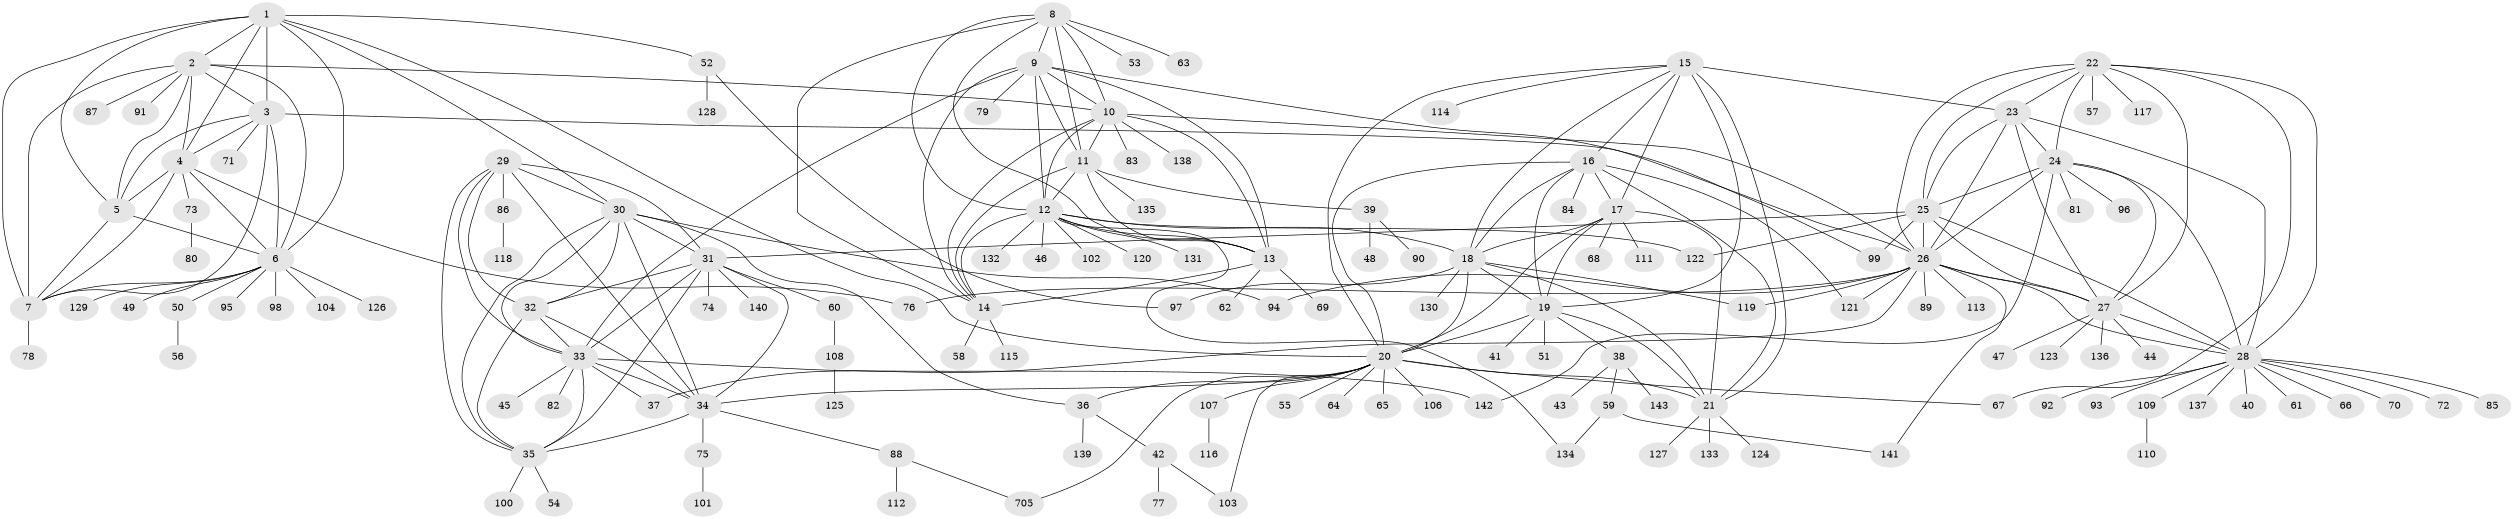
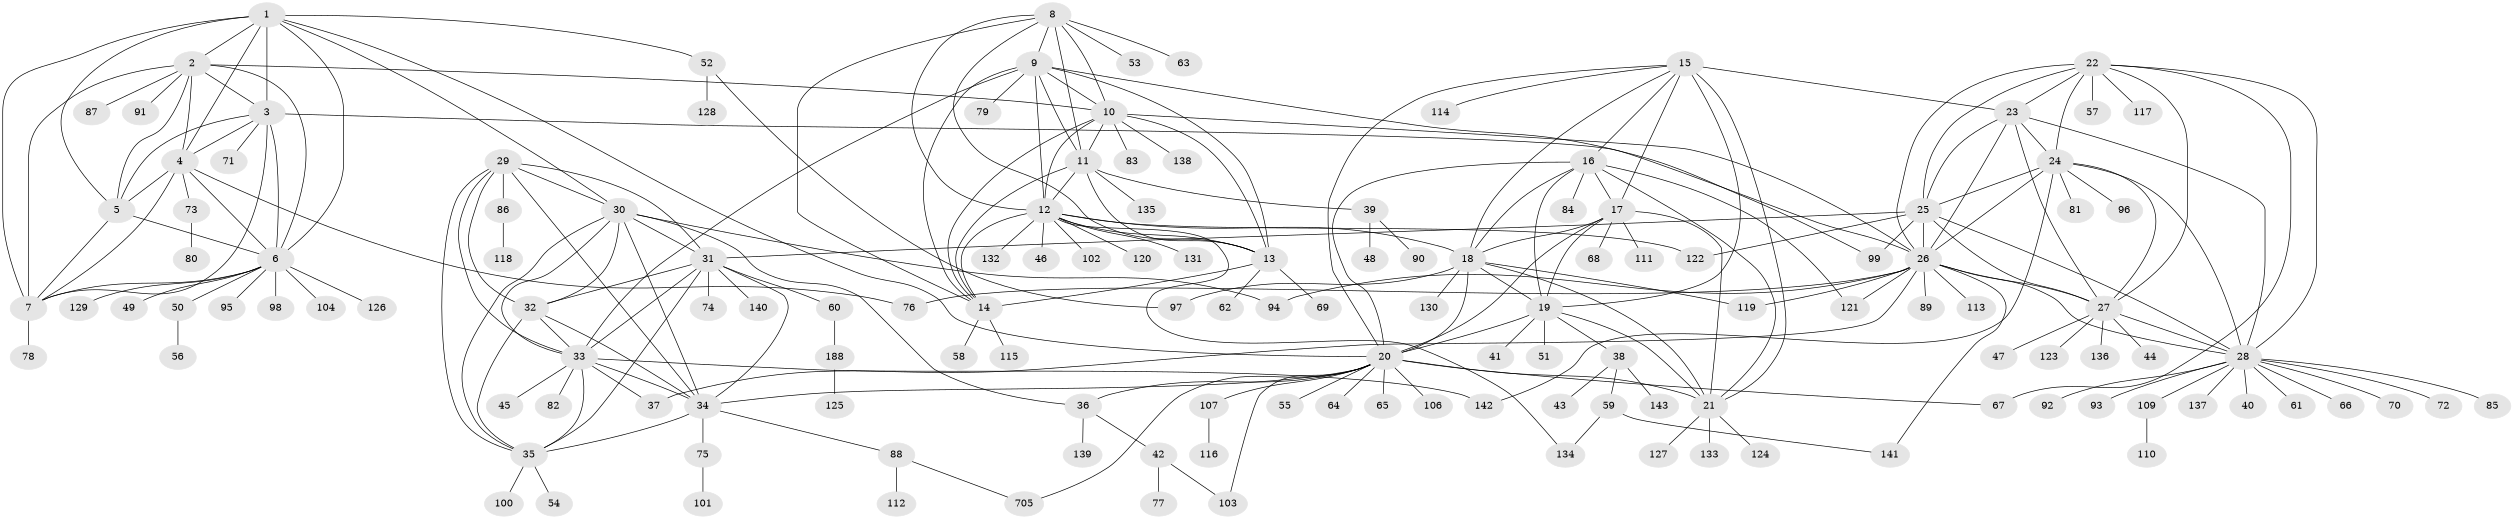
node "108": label "108" -> "188"
